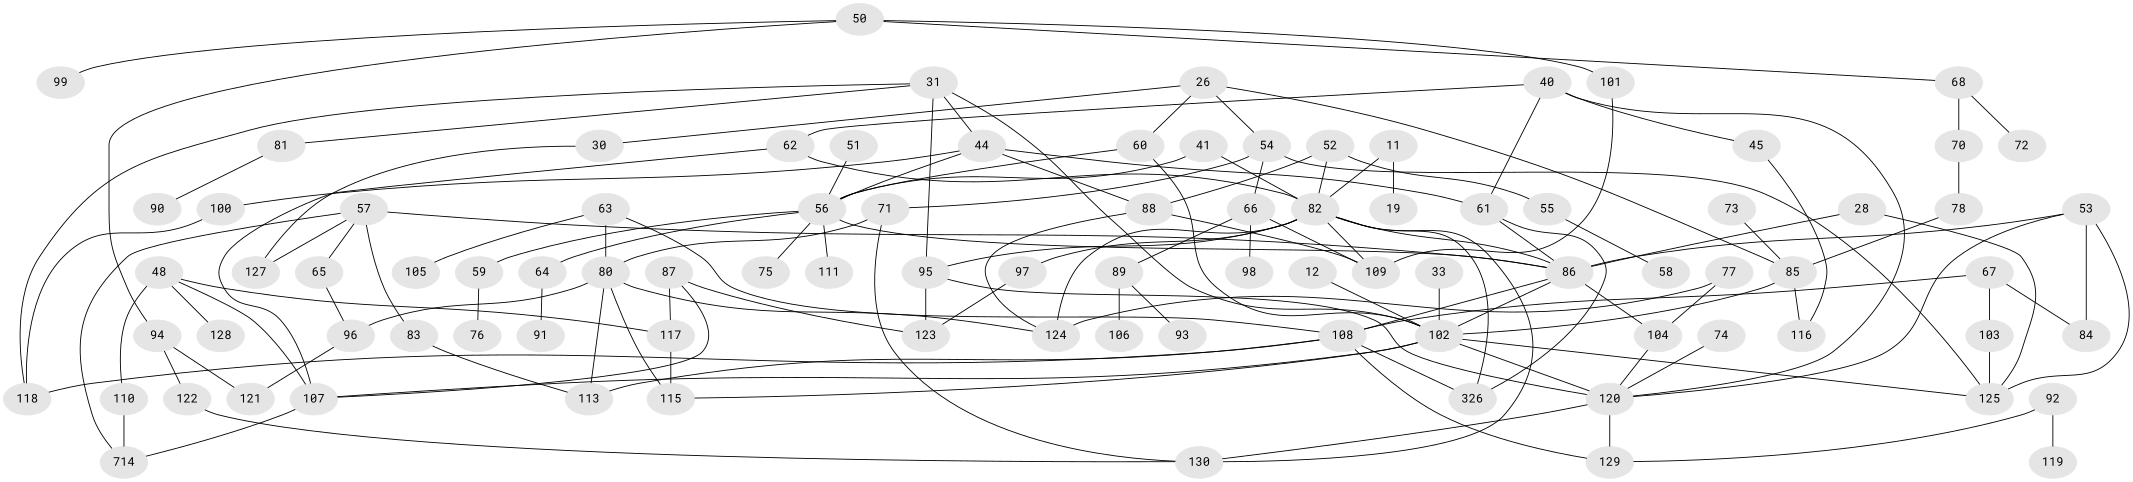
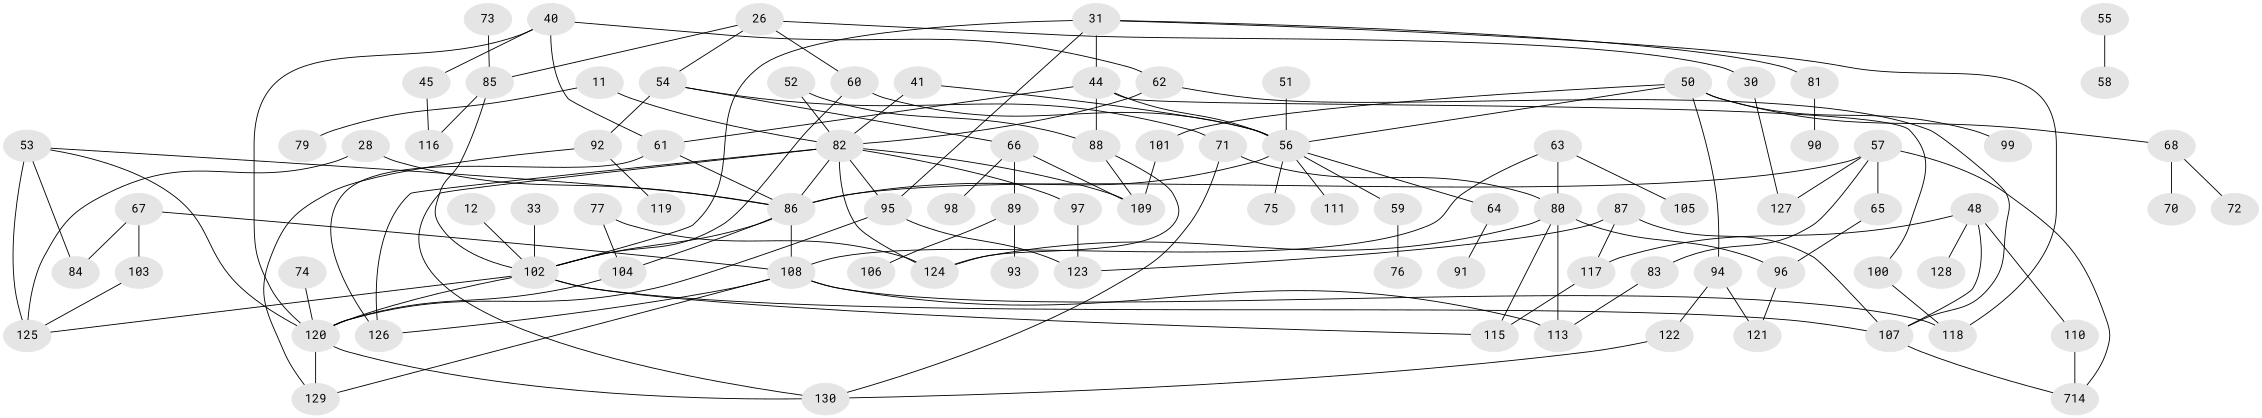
edge "50" -- "56": added
edge "54" -- "125": now "54" -- "92"
edge "52" -- "55": removed
node "19": label "19" -> "79"
node "78": removed
node "326": label "326" -> "126"
